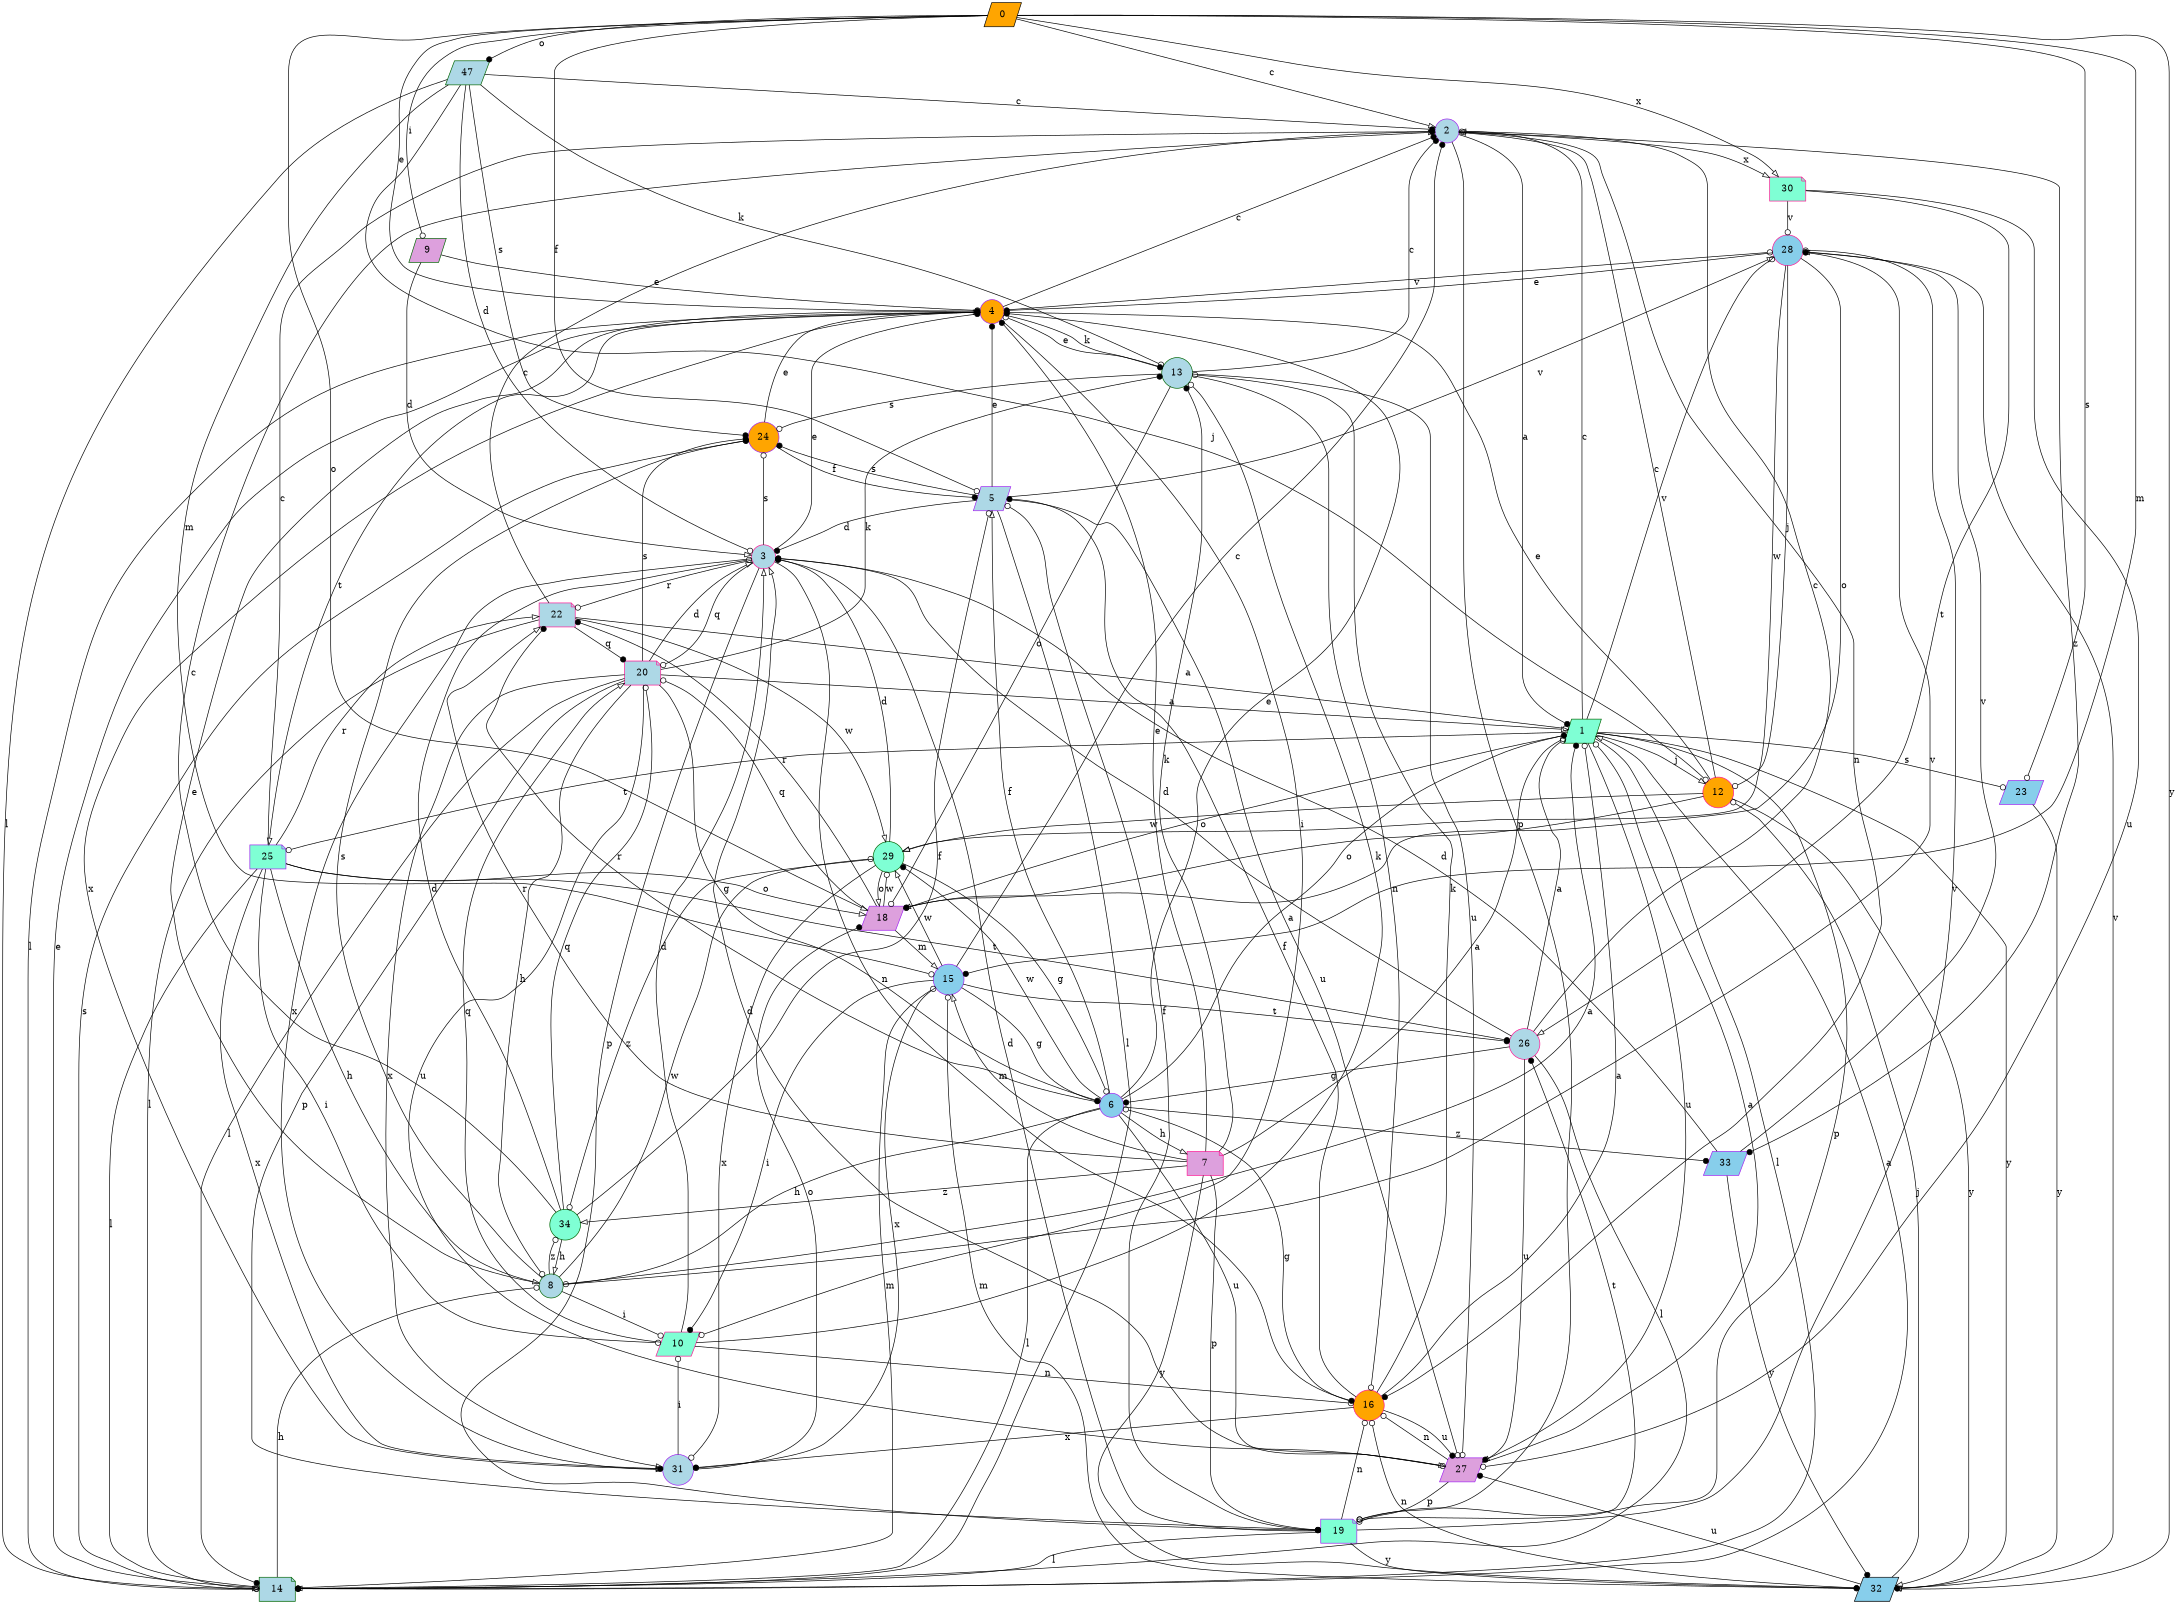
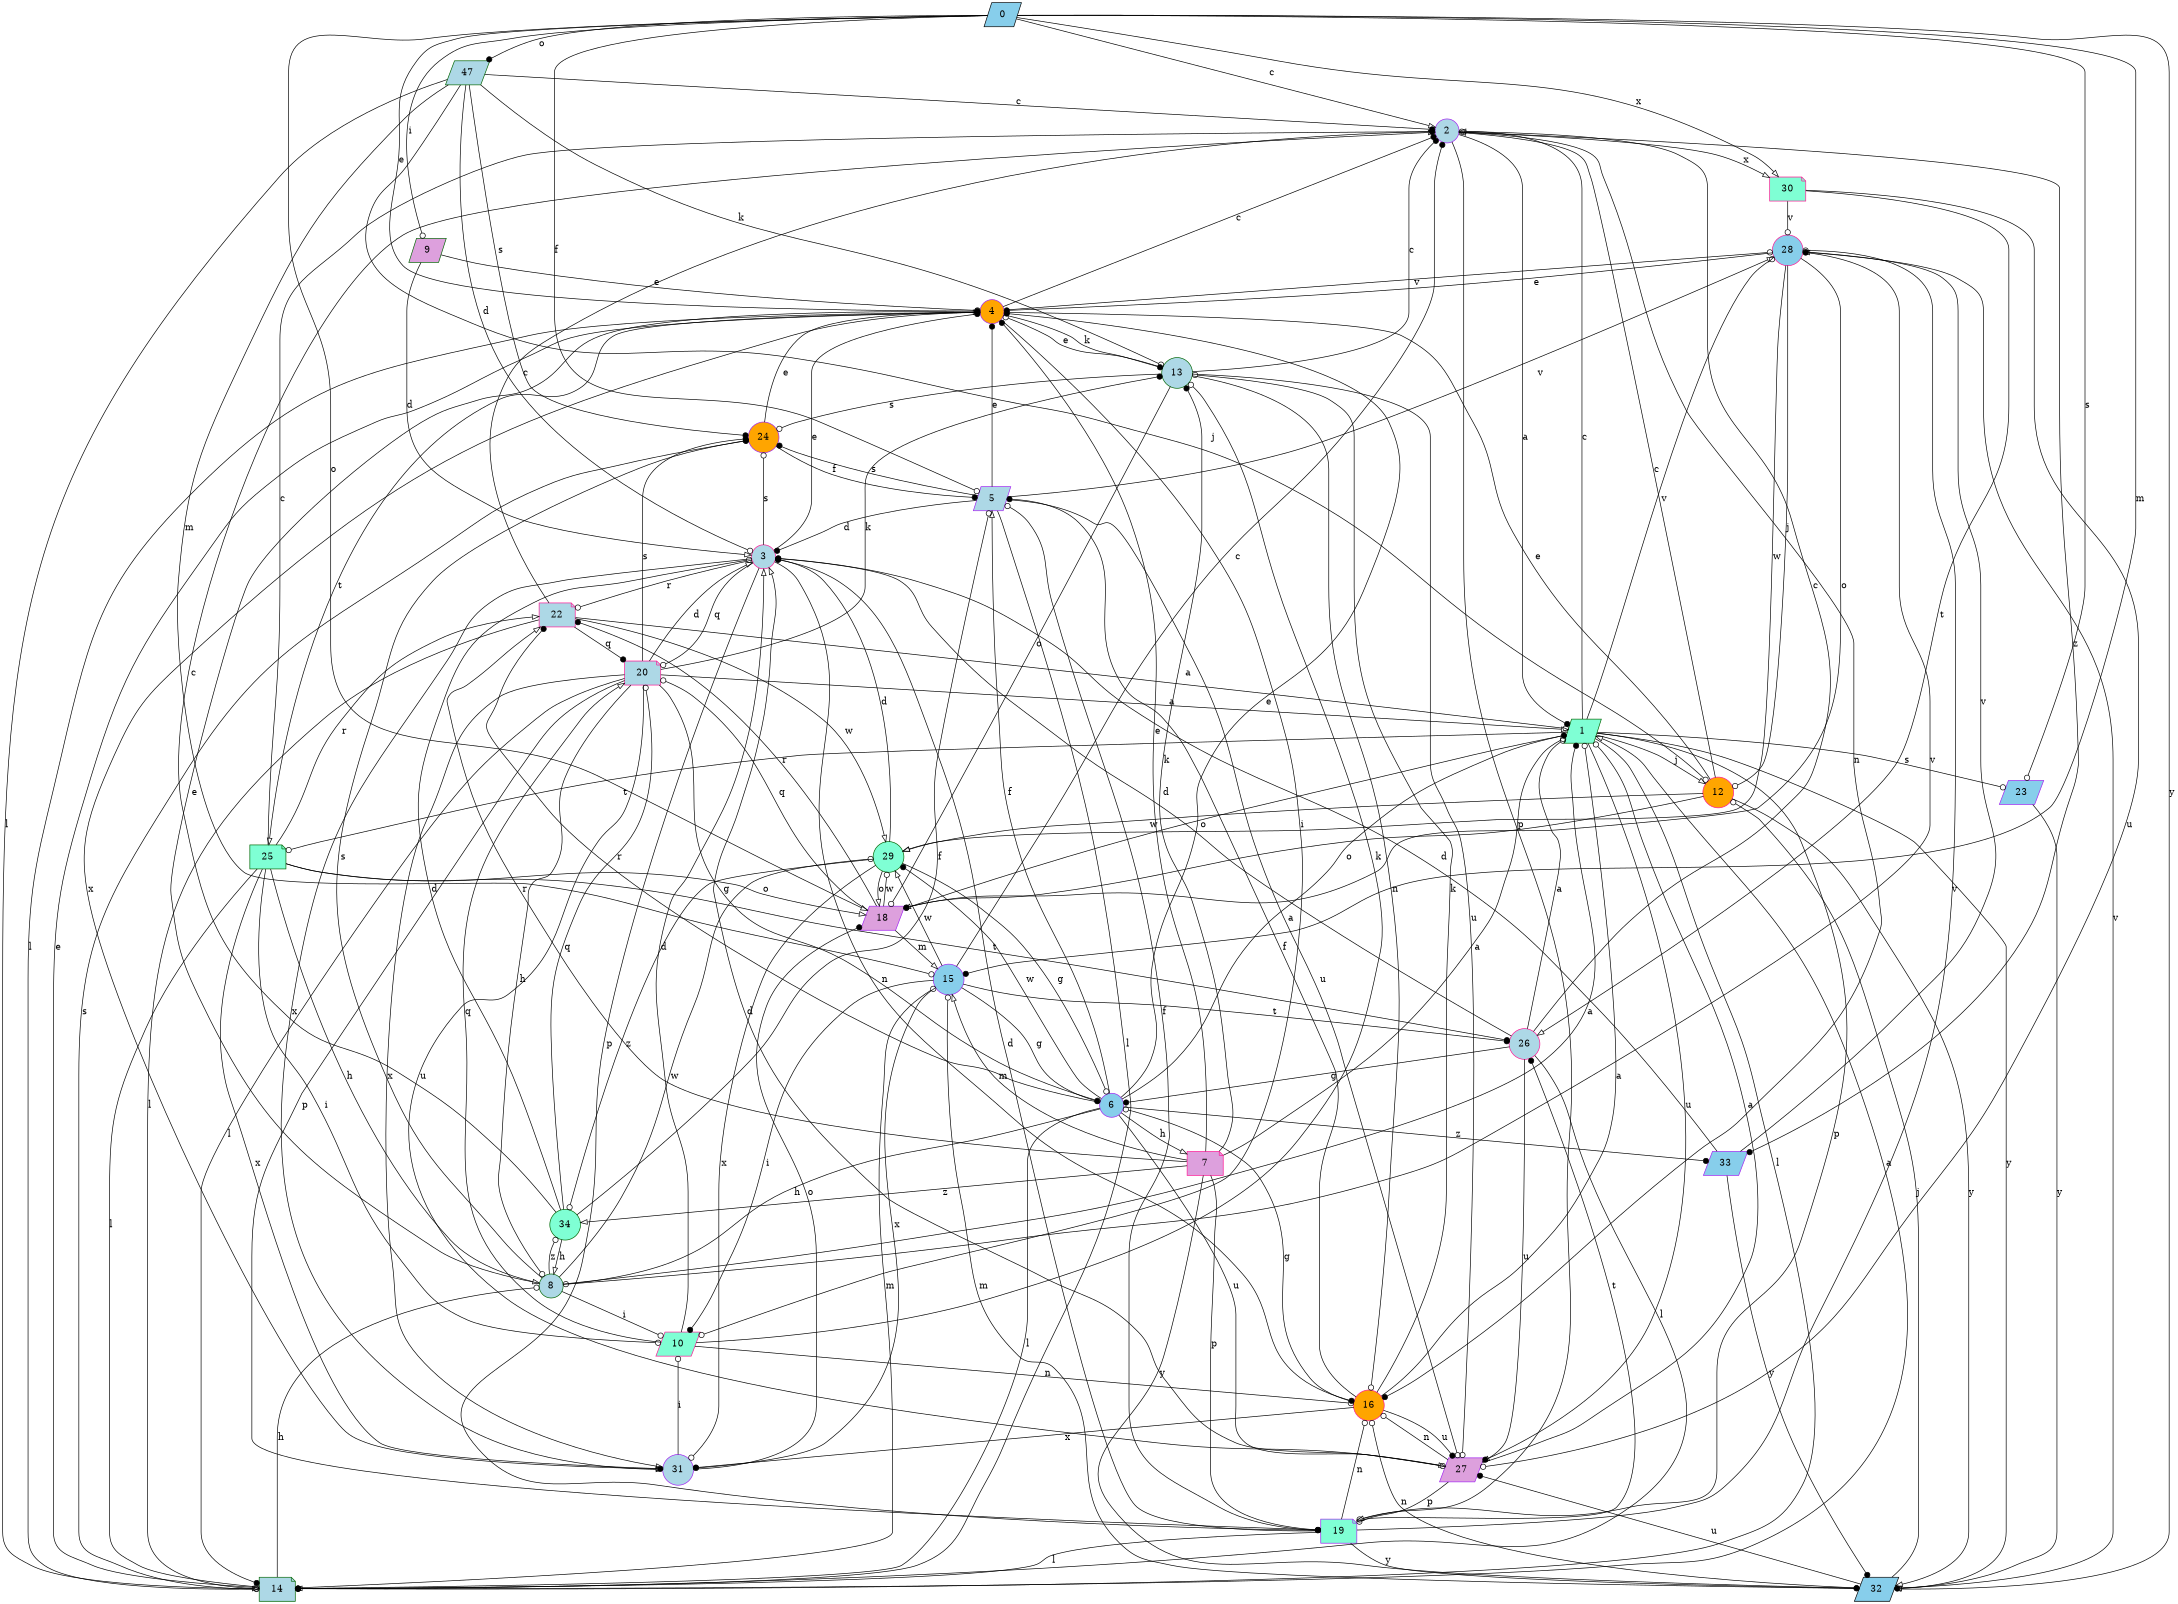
node "0": fillcolor orange -> skyblue
node "25": color purple -> darkgreen
edge "2" -> "19": arrowhead odot -> onormal
